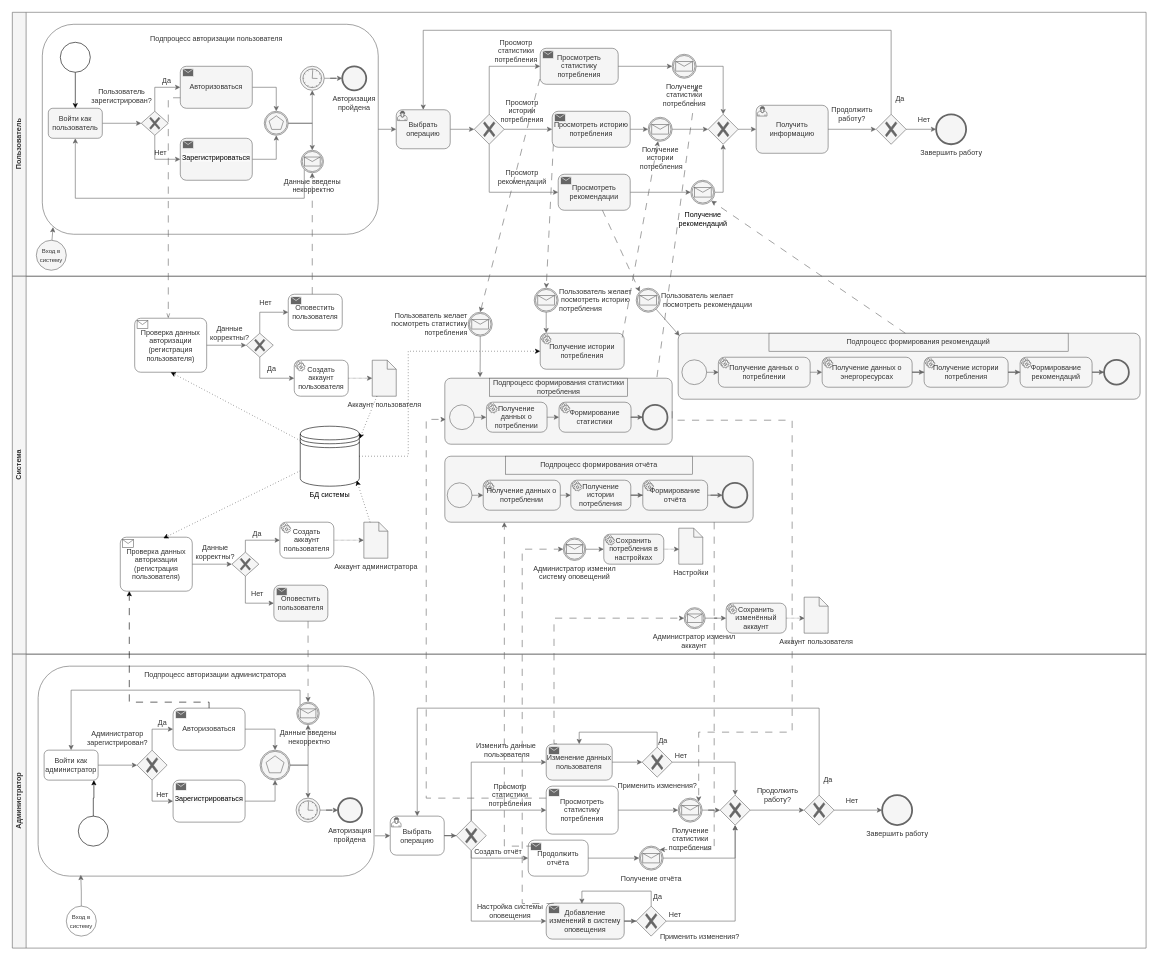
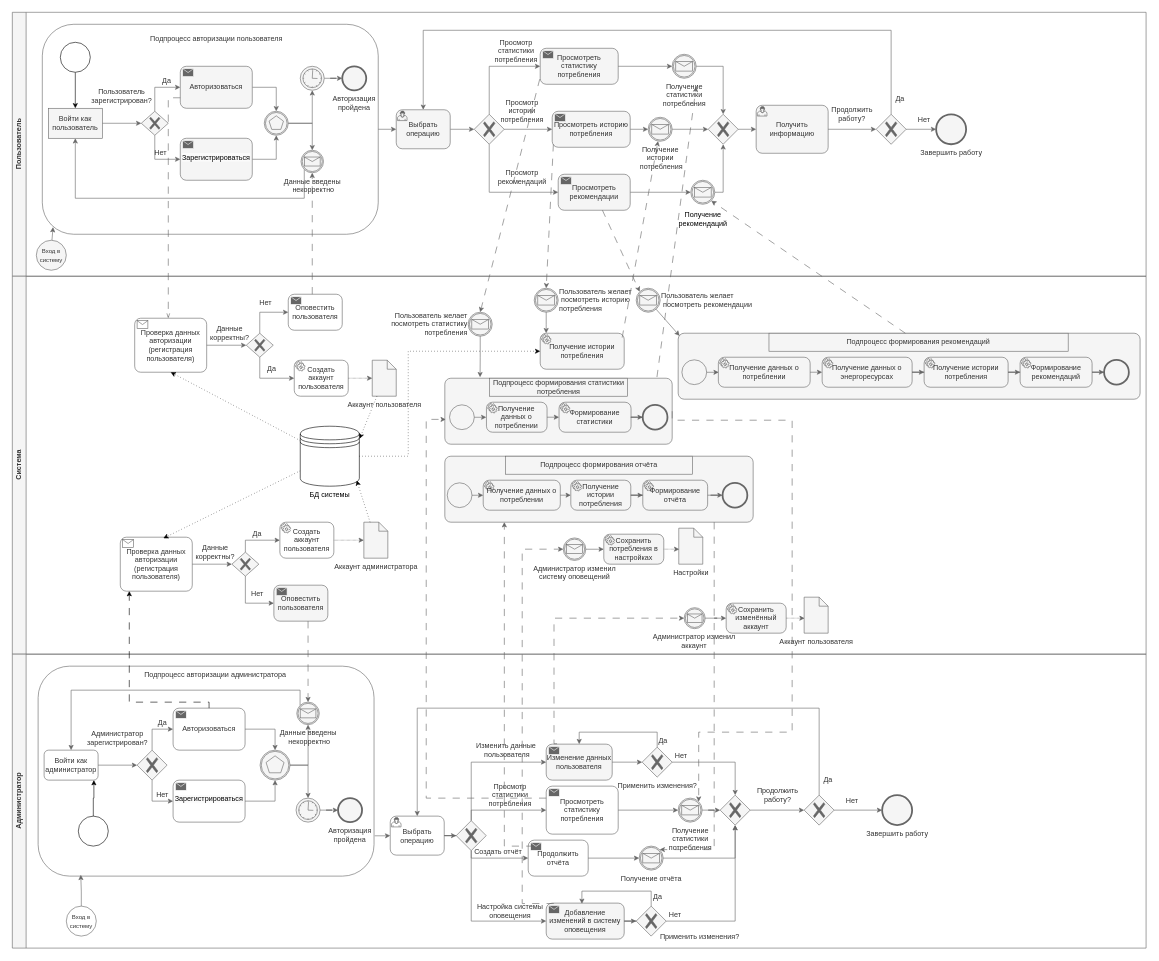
node "Войти как пользователь": shape rounded rectangle -> rectangle
